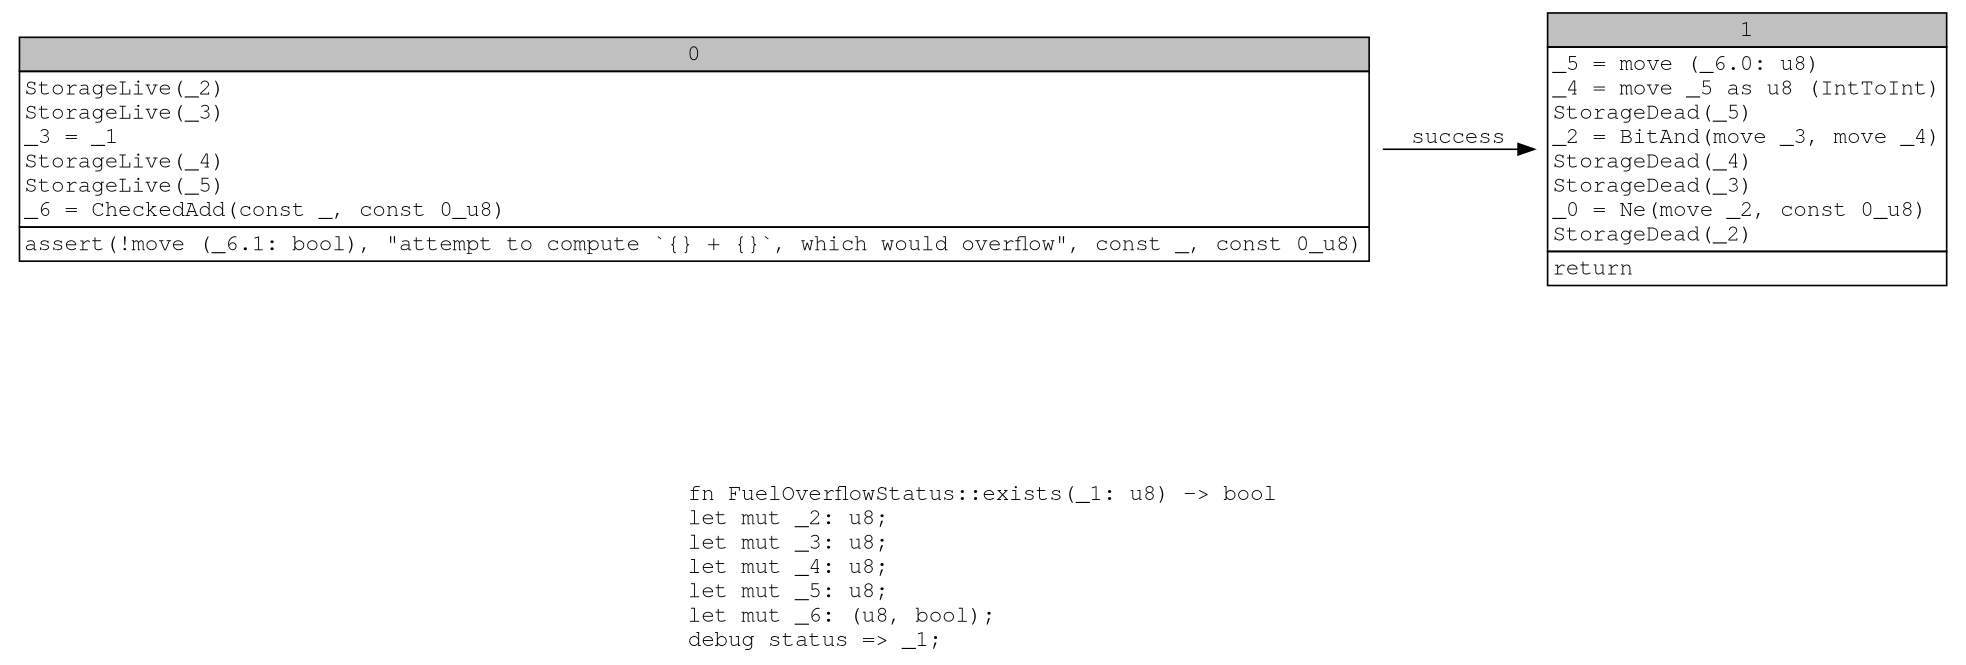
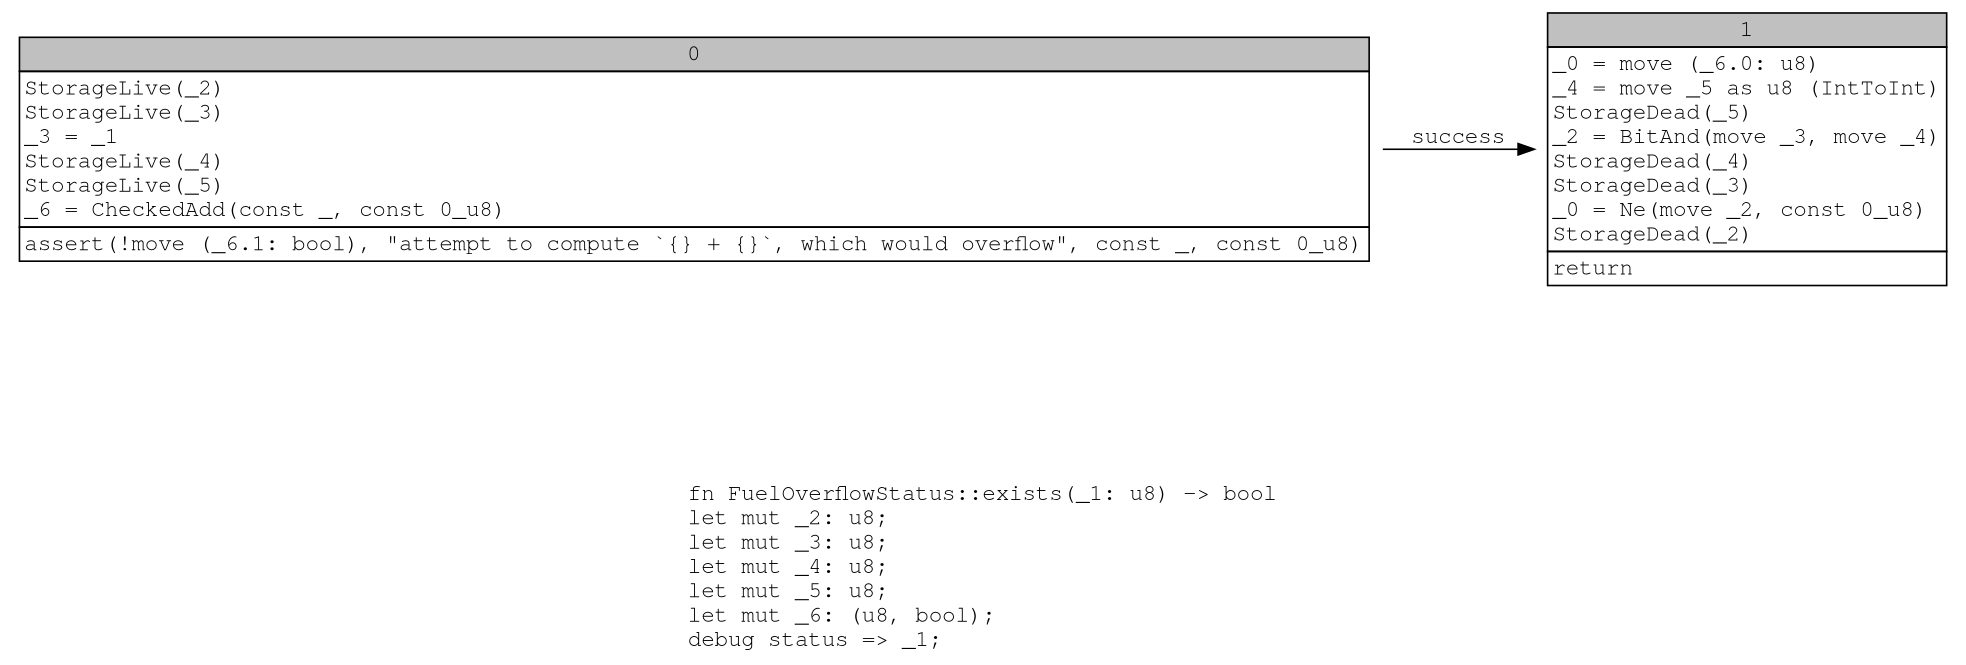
node "1": text "_5 = move (_6.0: u8)" -> "_0 = move (_6.0: u8)"
